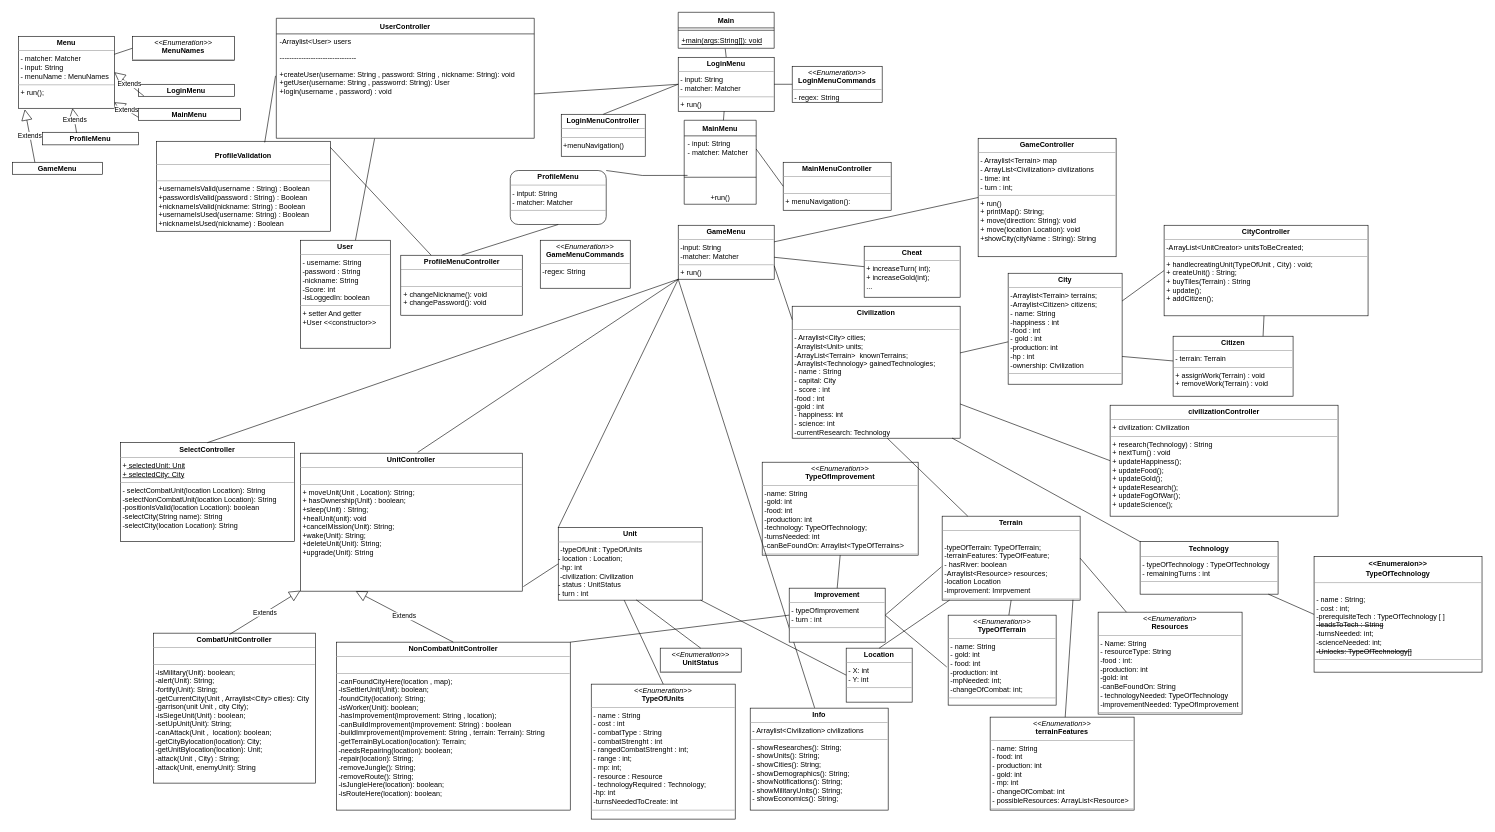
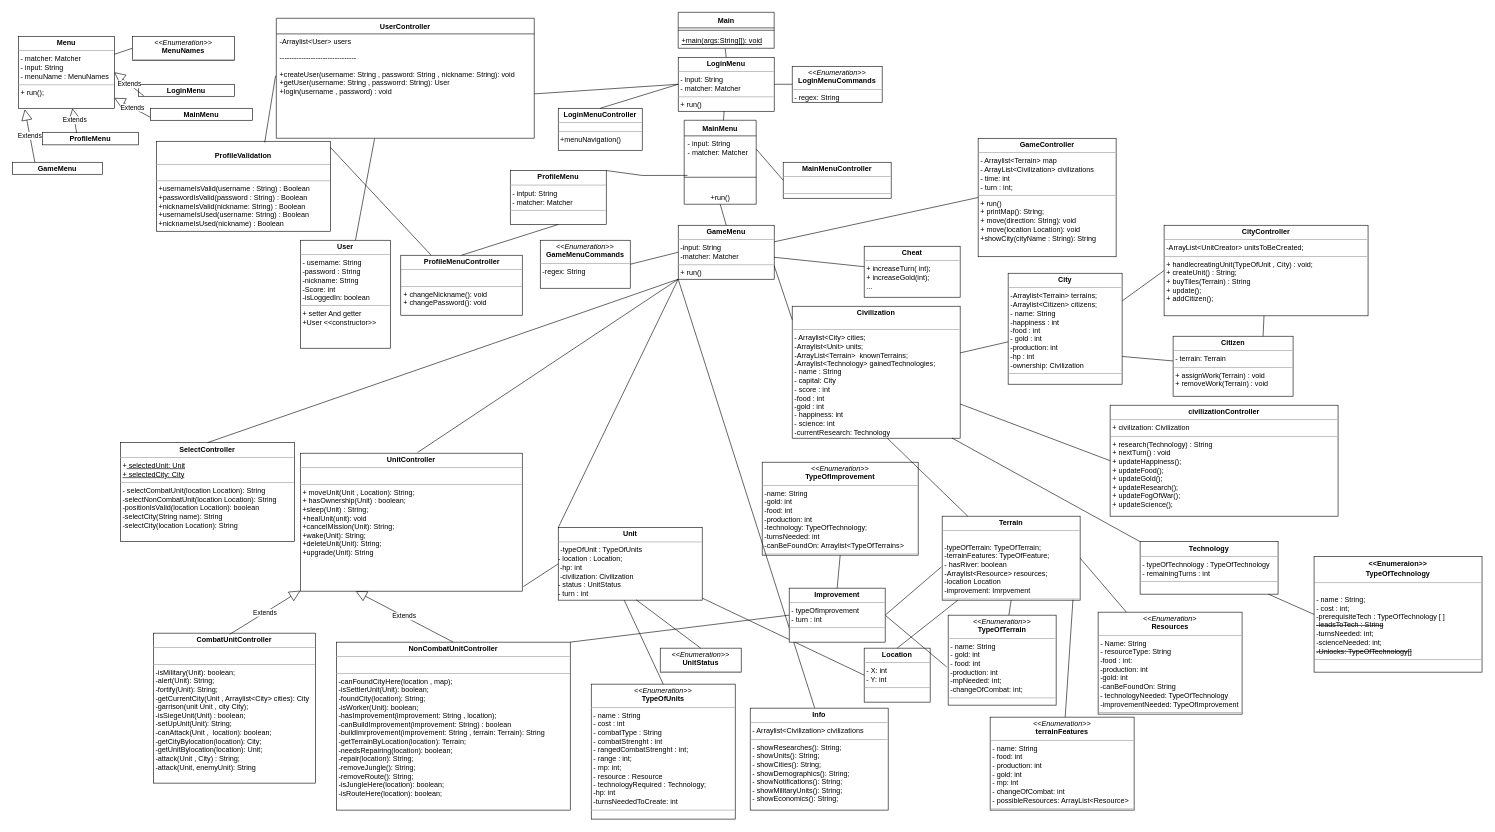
node "MainMenu + field: Type + method(): Type": moved (189, 114) -> (201, 114)
node "LoginMenuController +menuNavigation()": moved (603, 135) -> (600, 129)
node "MainMenuController + menuNavigation():": size 108x48 -> 108x36
node "ProfileMenu - intput: String - matcher: Matcher": shape rounded rectangle -> rectangle
edge "MainMenu" -- "GameMenu -input: String -matcher: Matcher + run()": added
edge "GameMenu -input: String -matcher: Matcher + run()" -- "<<Enumeration>> GameMenuCommands -regex: String": added
node "Location - X: int - Y: int": moved (879, 675) -> (897, 675)
